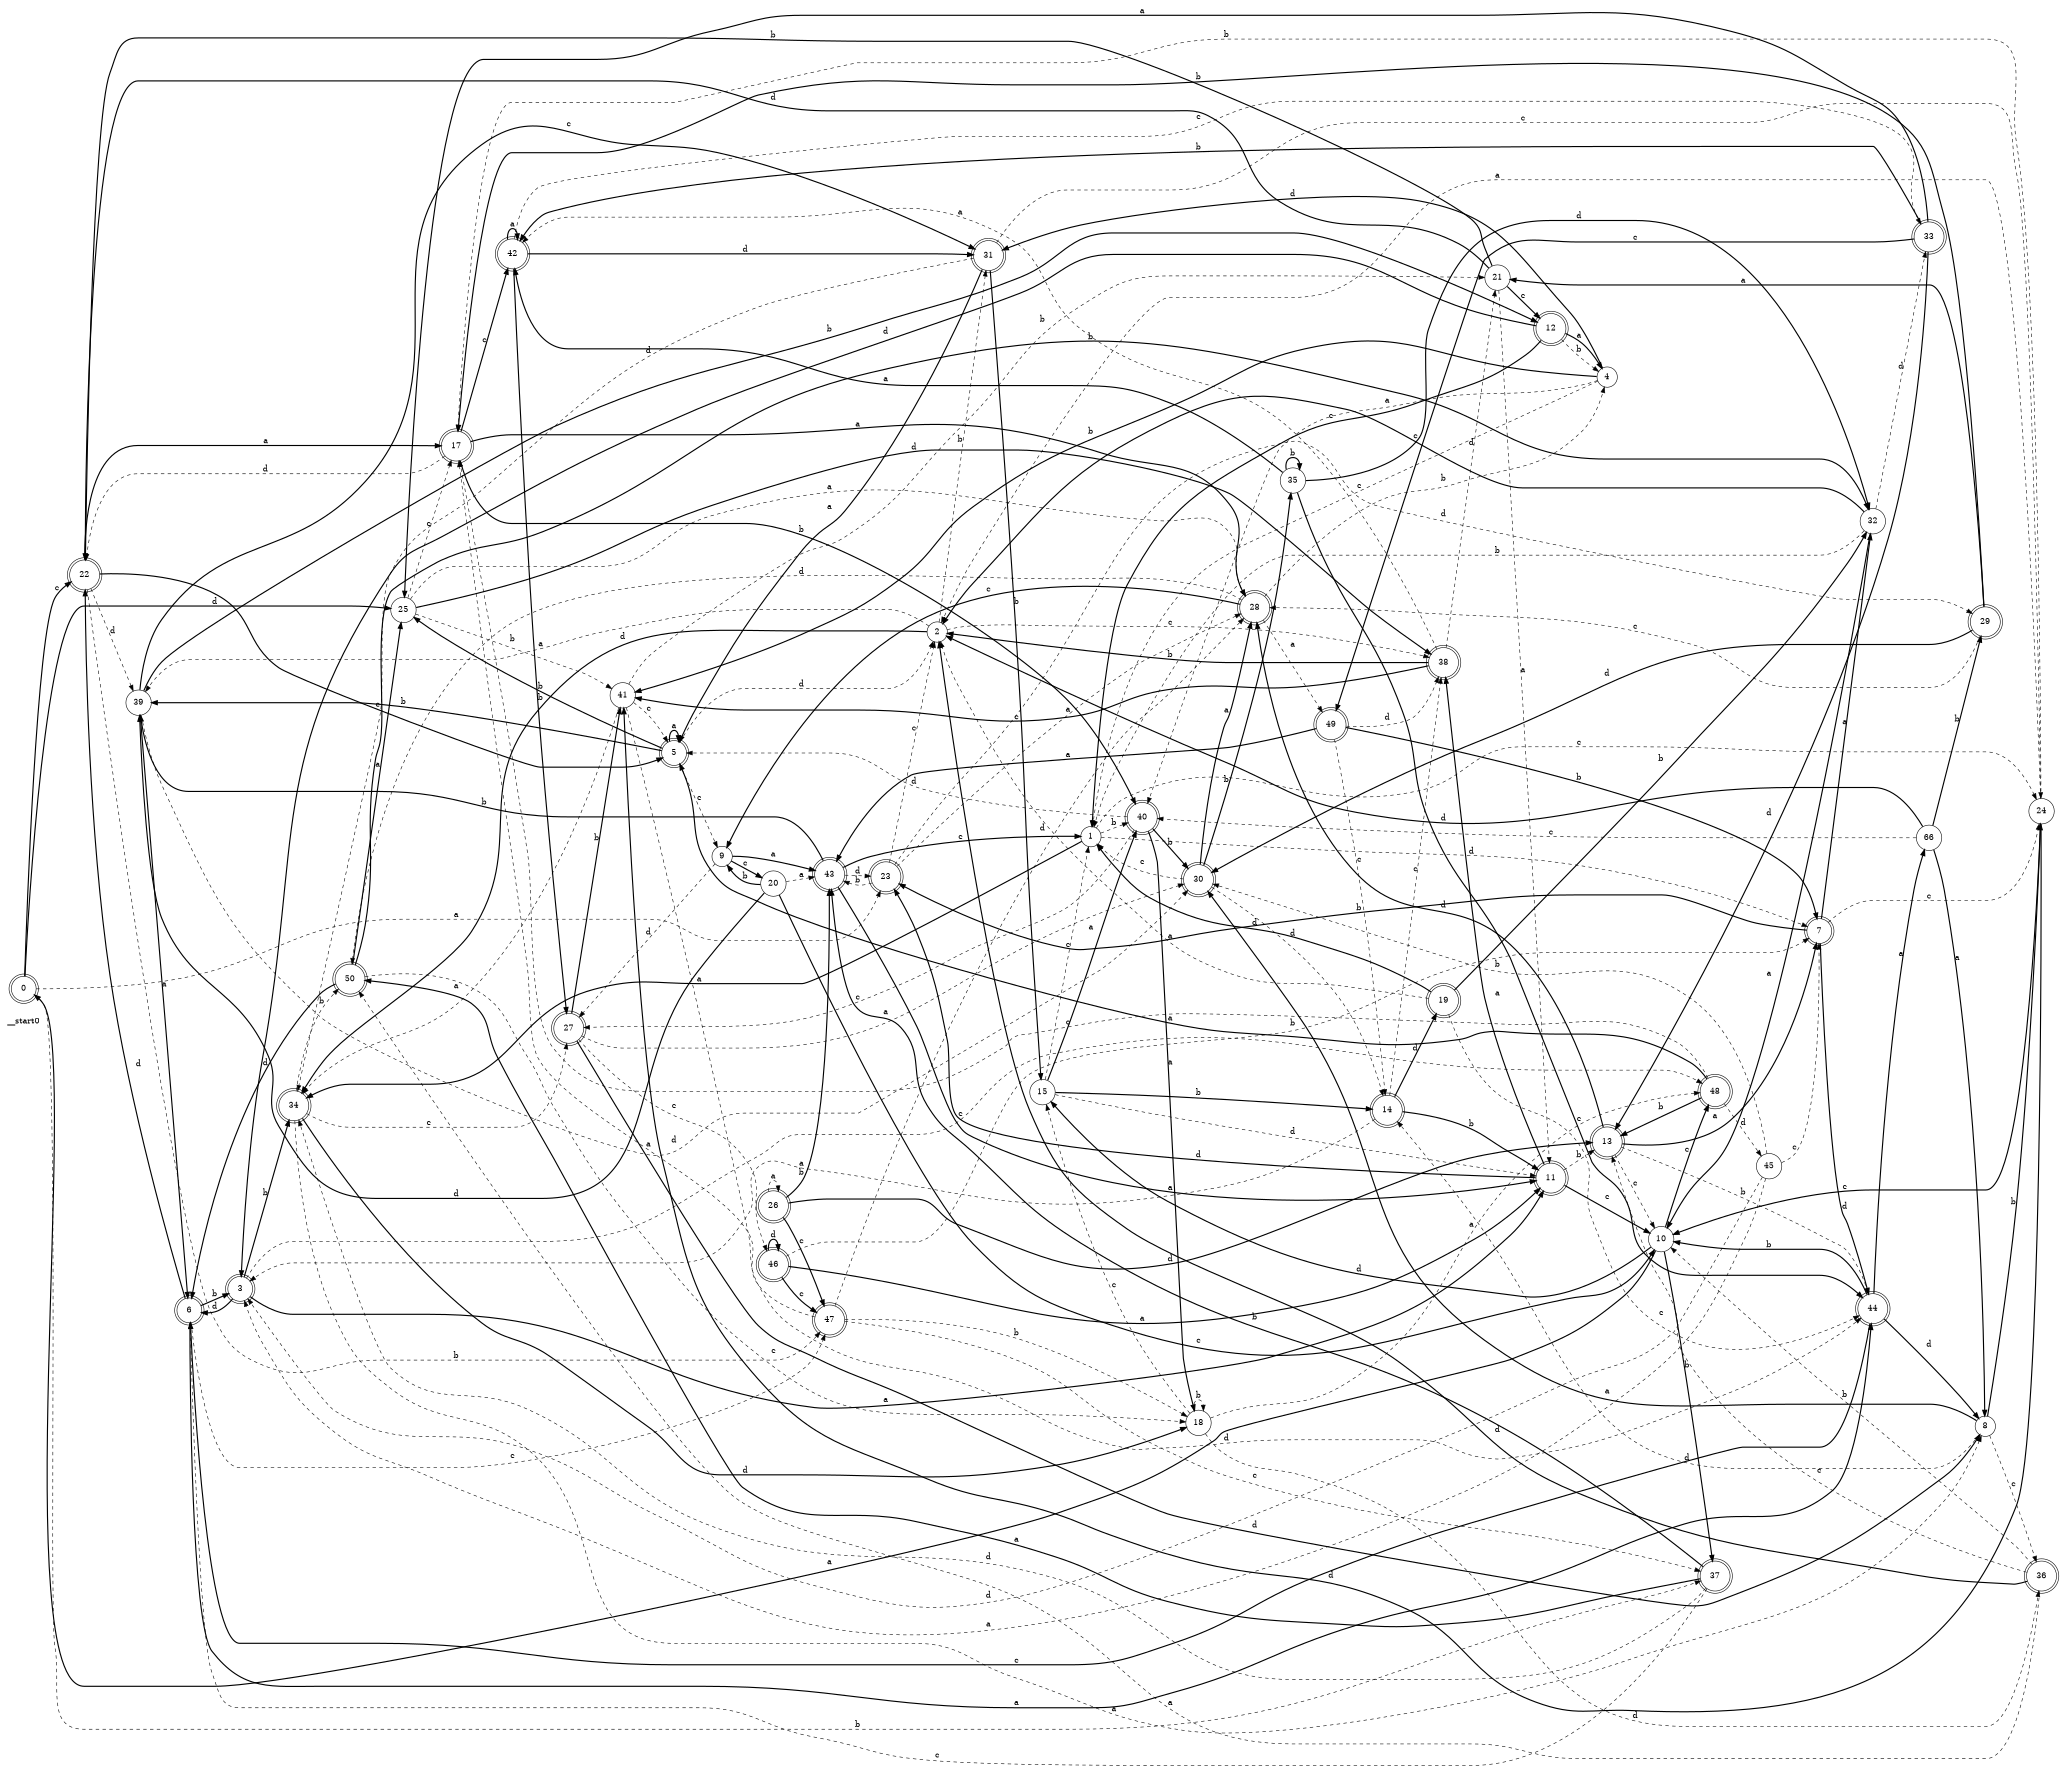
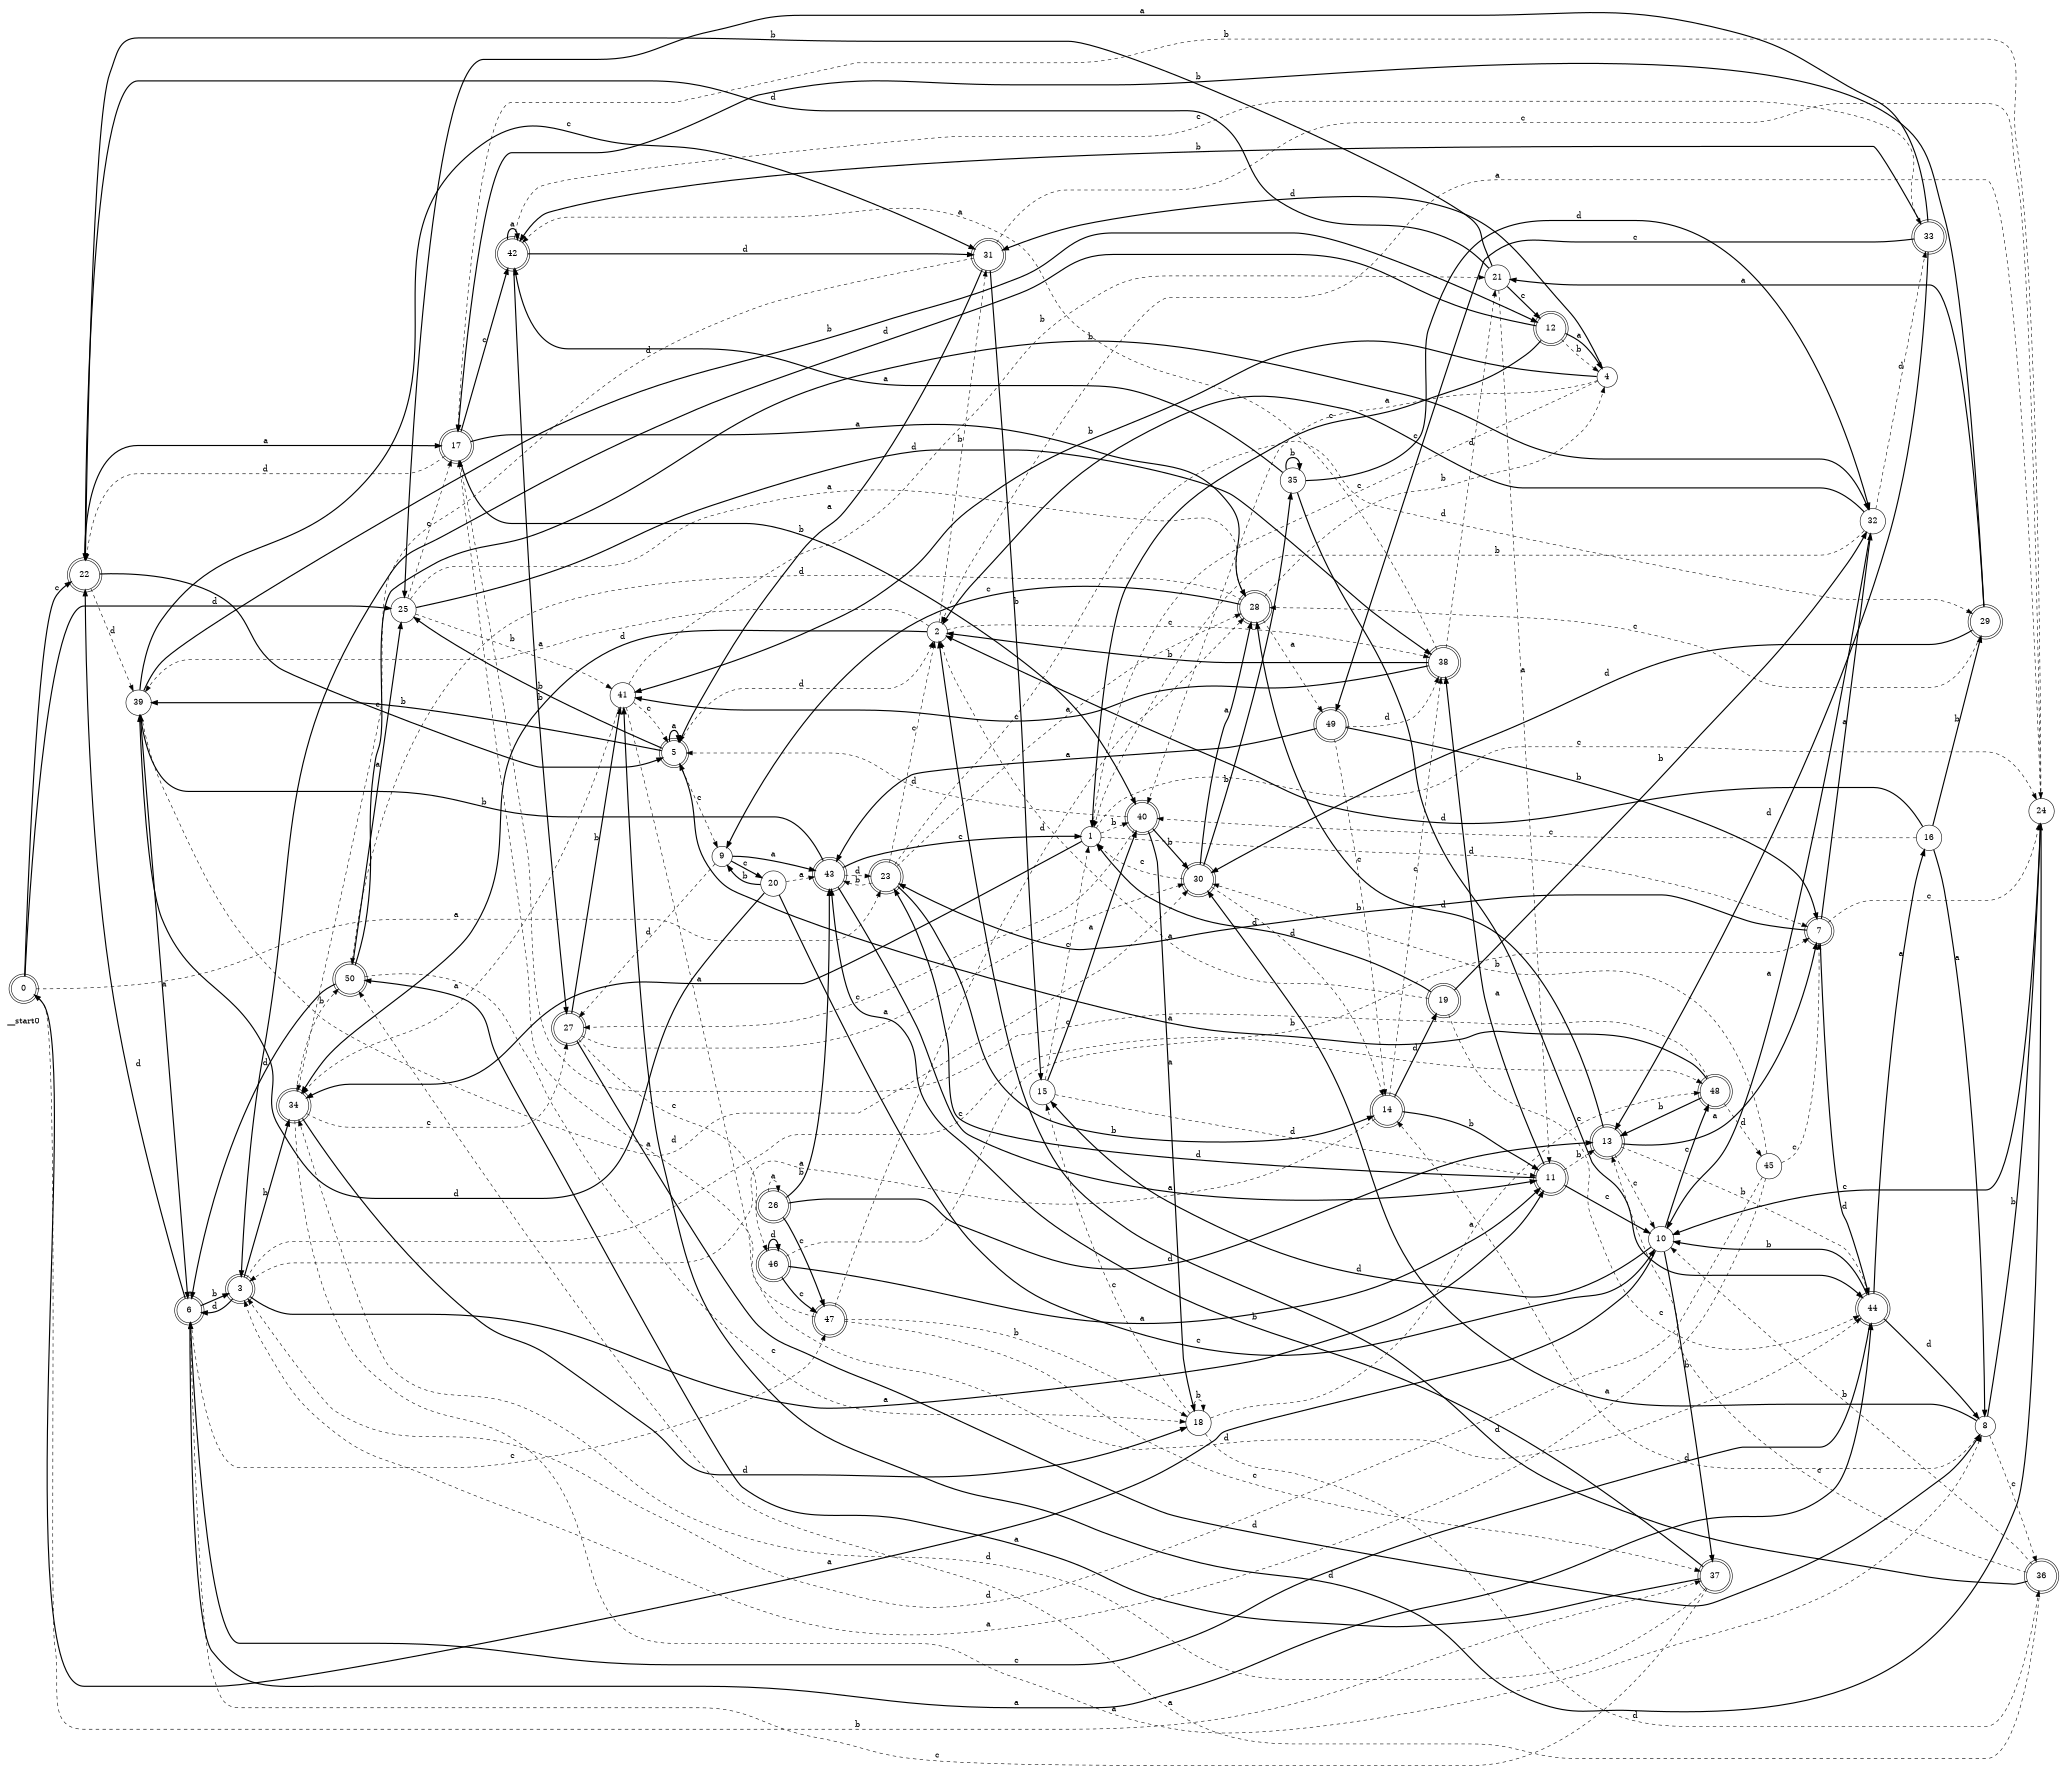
node "66": label "66" -> "16"
edge "15" -> "14": now "23" -> "14"
edge "22" -> "47": removed, label "b"
